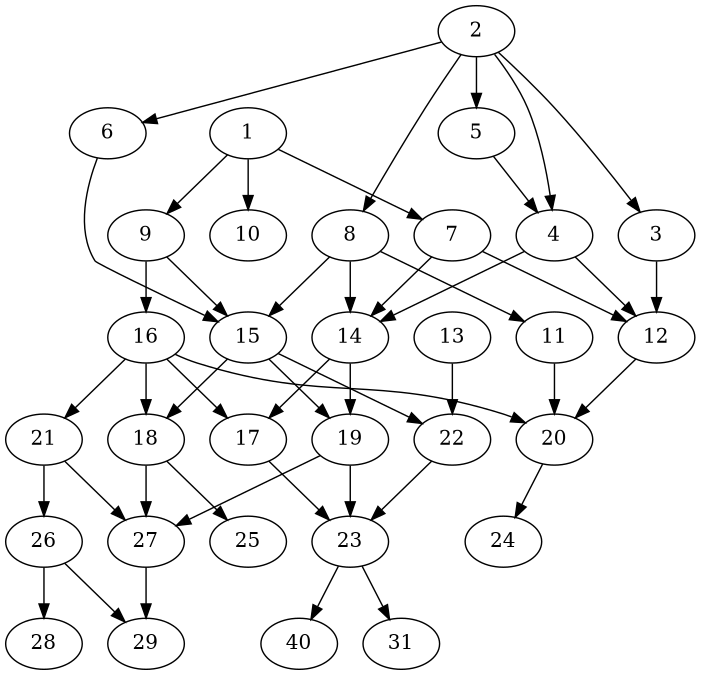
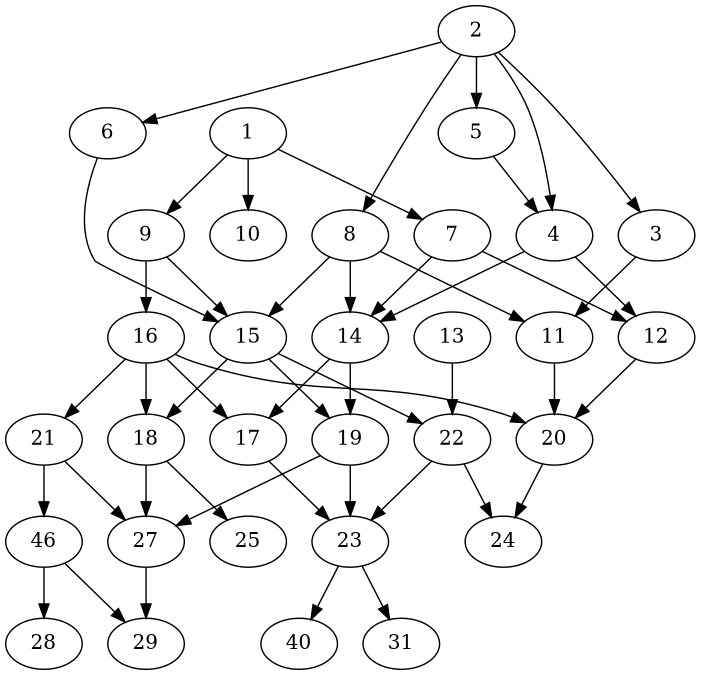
edge "3" -> "12": now "3" -> "11"
edge "22" -> "24": added
node "26": label "26" -> "46"
